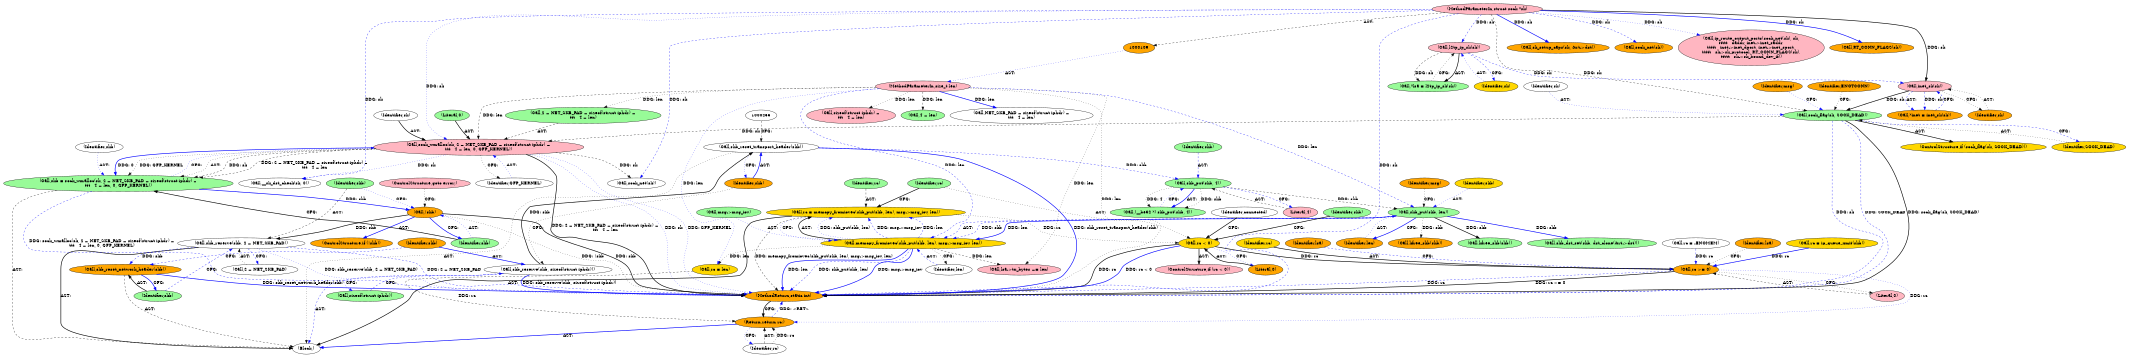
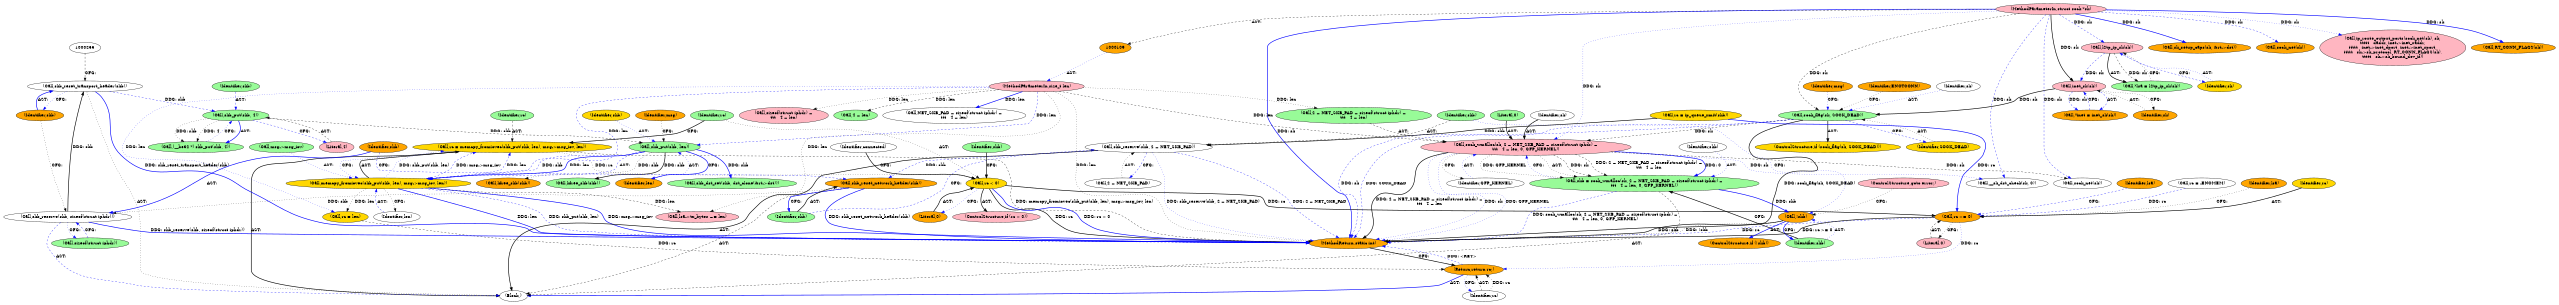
edge "(Call,skb_reset_network_header(skb))" -> "(Call,skb_reserve(skb, sizeof(struct iphdr)))": added, label "DDG: skb"
edge "(Call,!skb)" -> "(Call,skb_reserve(skb, 2 + NET_SKB_PAD))": now "(Call,rc = ip_queue_xmit(skb))" -> "(Call,skb_reserve(skb, 2 + NET_SKB_PAD))"
edge "(MethodParameterIn,struct sock *sk)" -> "(MethodReturn,static int)": style dashed -> bold
